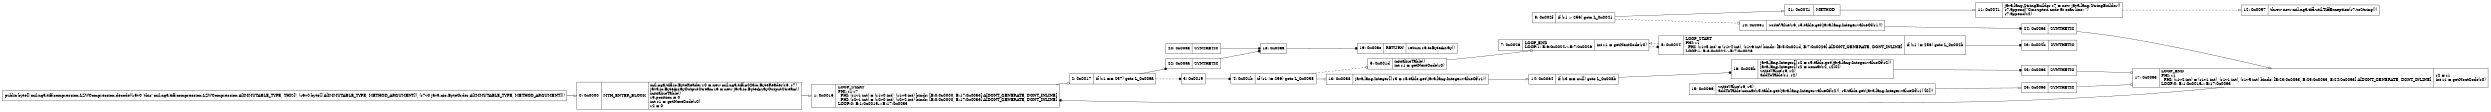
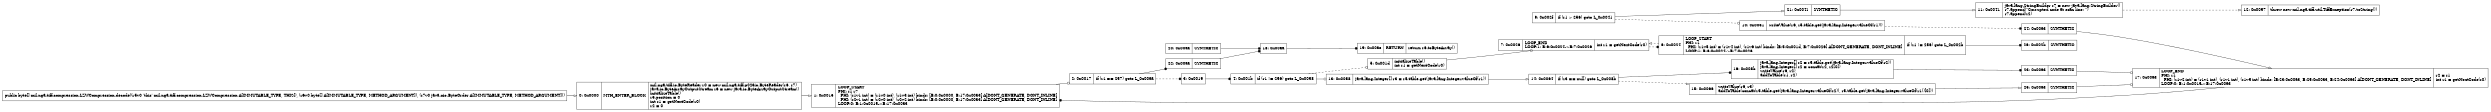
node "21: 0x0041": text "METHOD" -> "SYNTHETIC"
edge "10: 0x0031" -> "24: 0x00a3": style solid -> dashed
edge "14: 0x0064" -> "15: 0x0066": added
